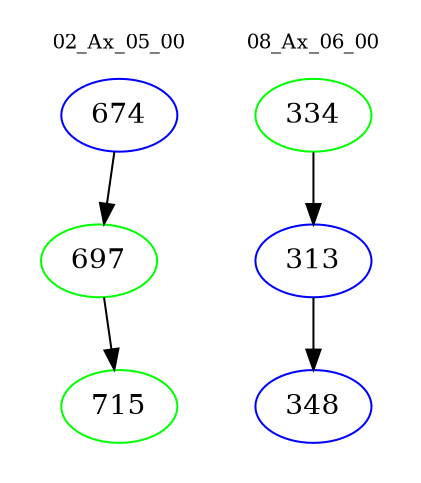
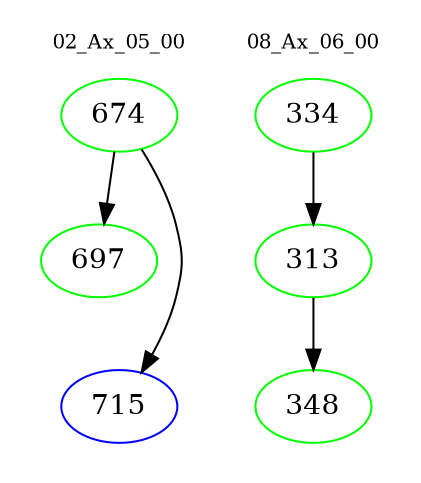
node "674": color blue -> green
node "313": color blue -> green
edge "697" -> "715": now "674" -> "715"
node "715": color green -> blue
node "348": color blue -> green
